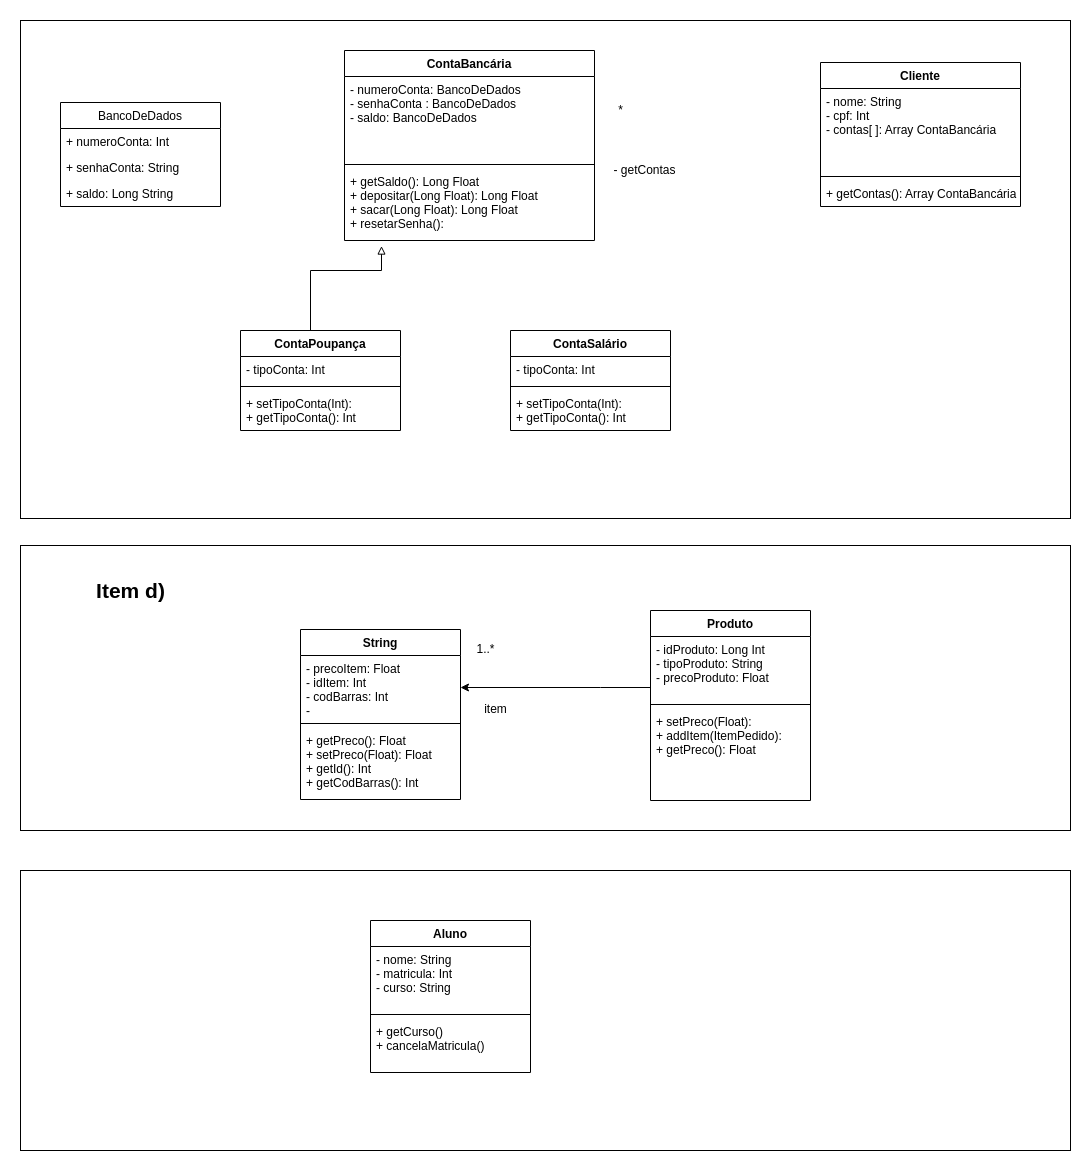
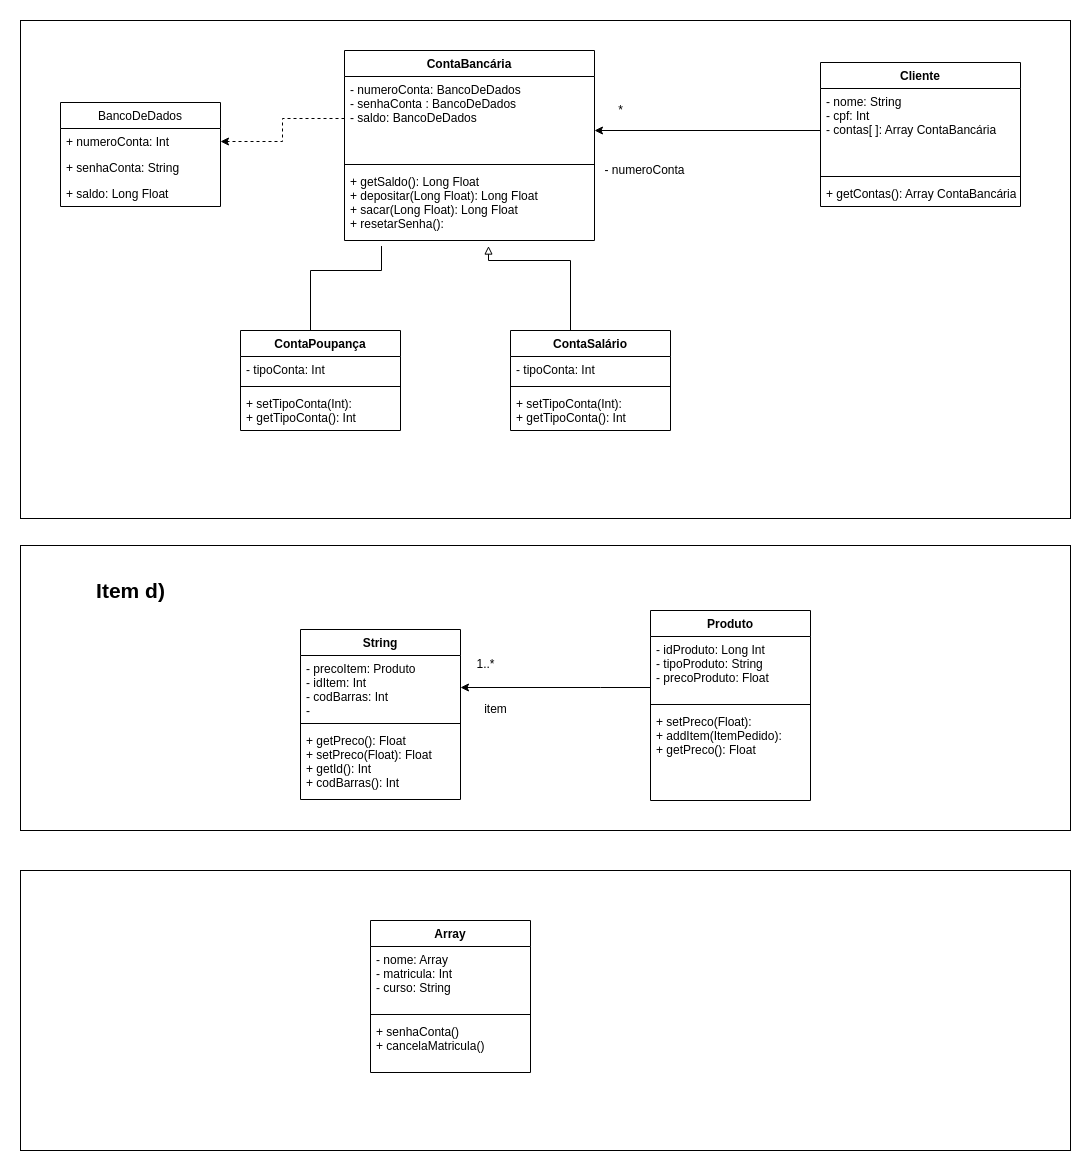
edge "- numeroConta: BancoDeDados - senhaConta : BancoDeDados - saldo: BancoDeDados" -> "+ numeroConta: Int": added
edge "- nome: String - cpf: Int - contas[ ]: Array ContaBancária" -> "- numeroConta: BancoDeDados - senhaConta : BancoDeDados - saldo: BancoDeDados": added
node "- getContas": label "- getContas" -> "- numeroConta"
node "+ saldo: Long String": label "+ saldo: Long String" -> "+ saldo: Long Float"
edge "ContaPoupança" -> "+ getSaldo(): Long Float + depositar(Long Float): Long Float + sacar(Long Float): Long Float + resetarSenha():": arrowhead block -> none
edge "ContaSalário" -> "+ getSaldo(): Long Float + depositar(Long Float): Long Float + sacar(Long Float): Long Float + resetarSenha():": added
node "1..*": moved (486, 650) -> (486, 665)
node "- precoItem: Float - idItem: Int - codBarras: Int -": label "- precoItem: Float - idItem: Int - codBarras: Int -" -> "- precoItem: Produto - idItem: Int - codBarras: Int -"
node "+ getPreco(): Float + setPreco(Float): Float + getId(): Int + getCodBarras(): Int": label "+ getPreco(): Float + setPreco(Float): Float + getId(): Int + getCodBarras(): Int" -> "+ getPreco(): Float + setPreco(Float): Float + getId(): Int + codBarras(): Int"
node "Aluno": label "Aluno" -> "Array"
node "- nome: String - matricula: Int - curso: String": label "- nome: String - matricula: Int - curso: String" -> "- nome: Array - matricula: Int - curso: String"
node "+ getCurso() + cancelaMatricula()": label "+ getCurso() + cancelaMatricula()" -> "+ senhaConta() + cancelaMatricula()"
